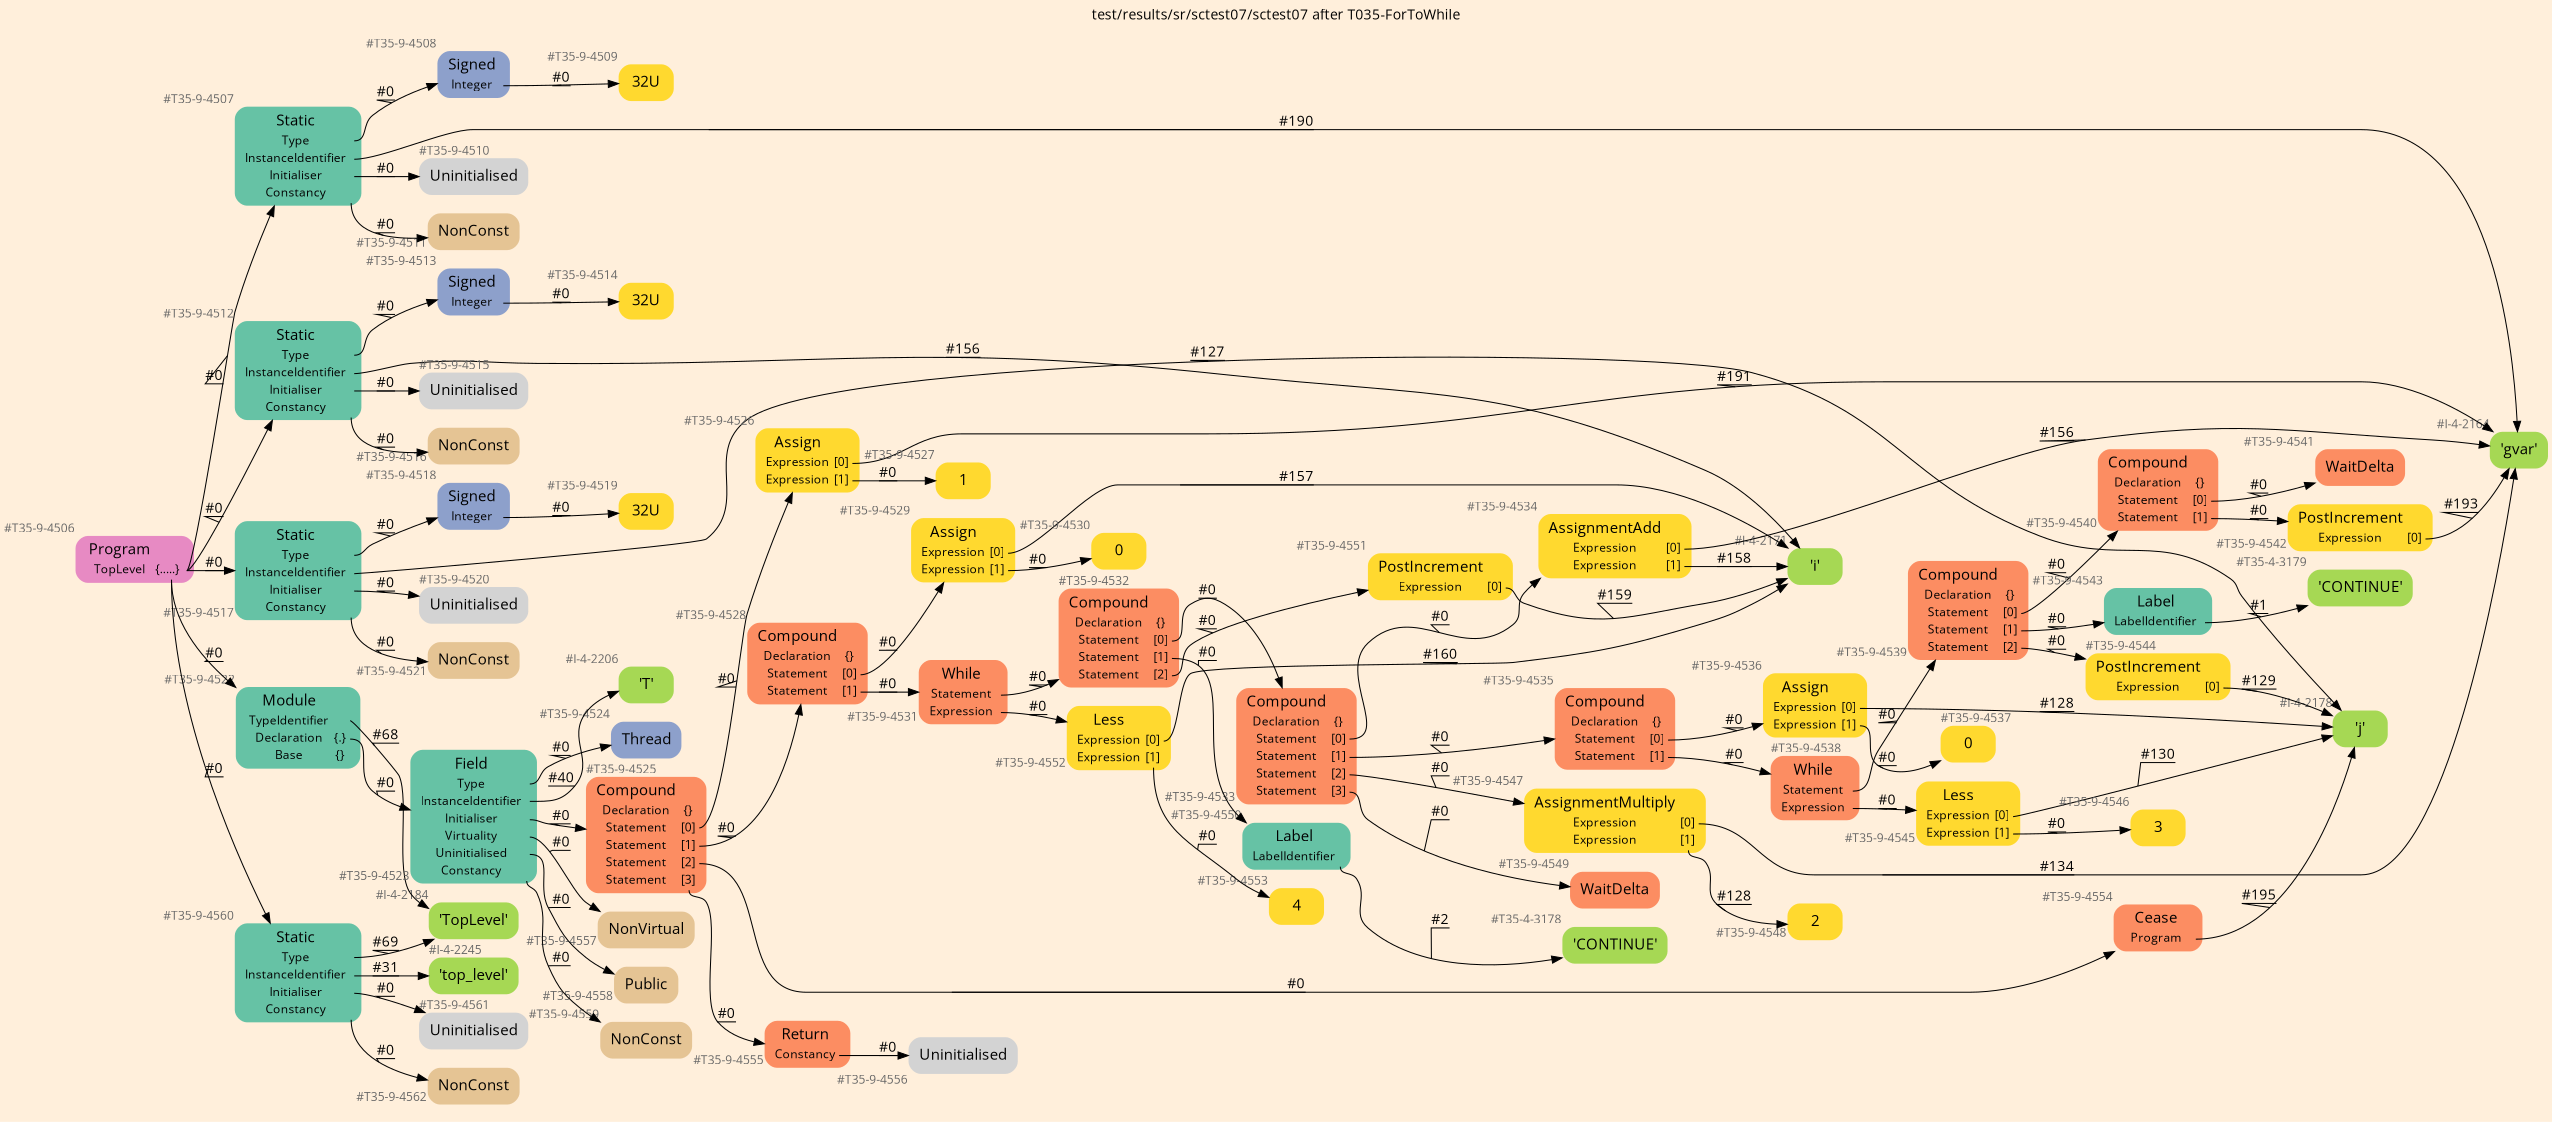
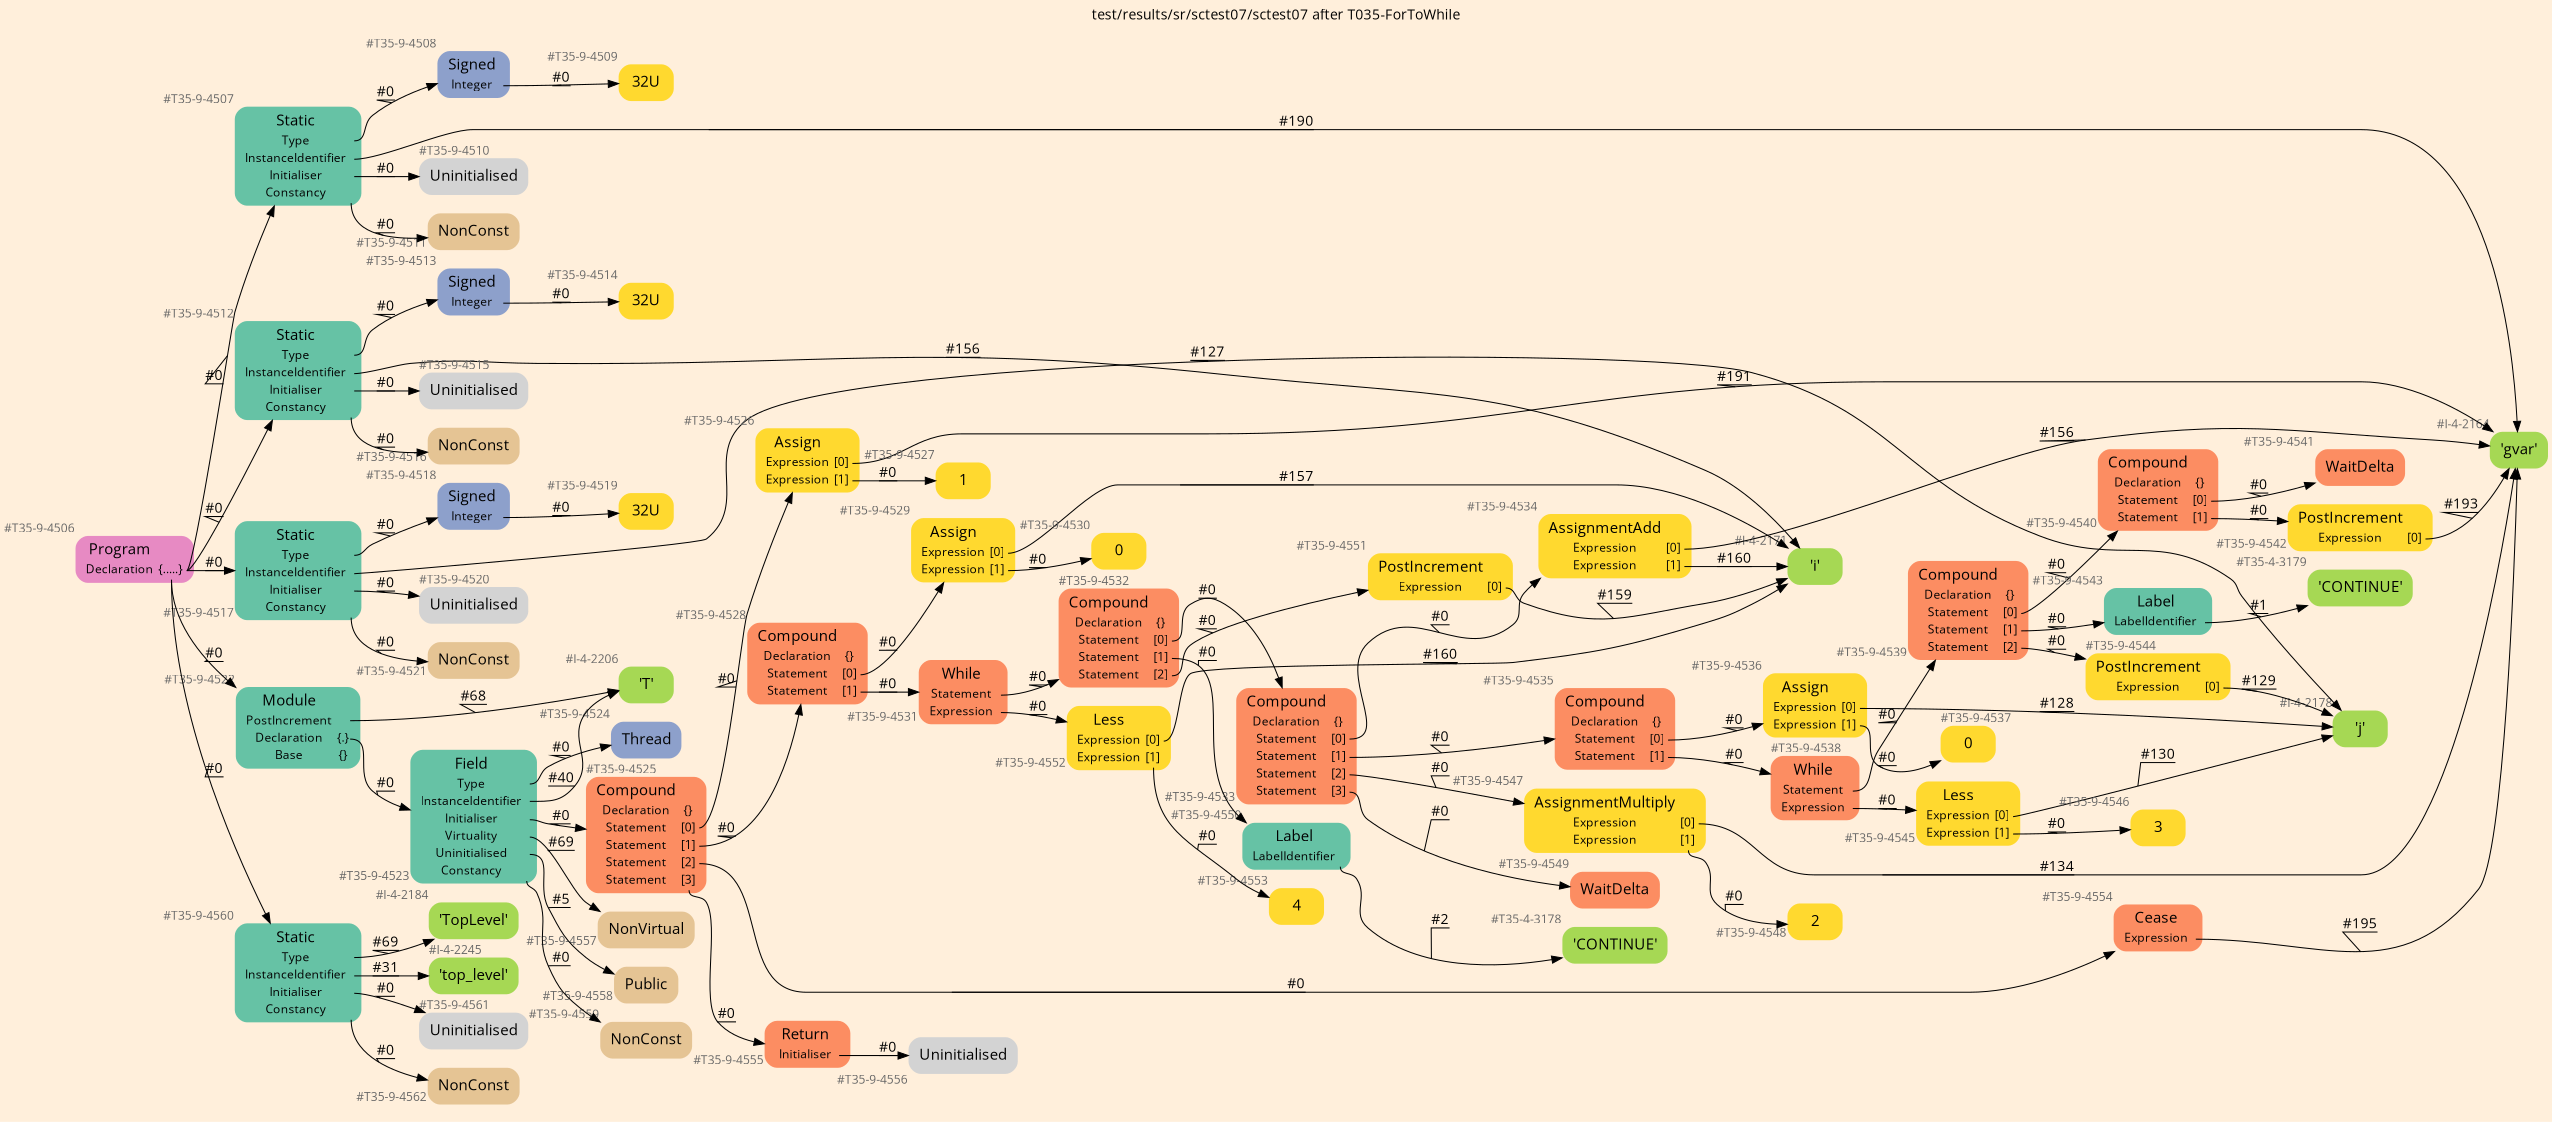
edge "AssignmentAdd" -> "'i'": label "#158" -> "#160"
node "Program": text "TopLevel" -> "Declaration"
node "Module": text "TypeIdentifier" -> "PostIncrement"
edge "Module" -> "'TopLevel'": now "Module" -> "'T'"
edge "Field" -> "NonVirtual": label "#0" -> "#69"
edge "Cease" -> "'j'": now "Cease" -> "'gvar'"
edge "AssignmentMultiply" -> "2": label "#128" -> "#0"
edge "Field" -> "Public": label "#0" -> "#5"
node "Cease": text "Program" -> "Expression"
node "Return": text "Constancy" -> "Initialiser"
